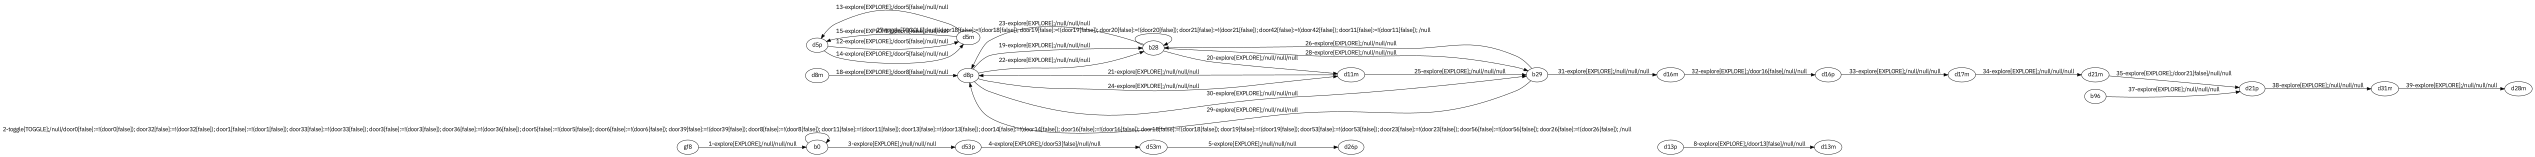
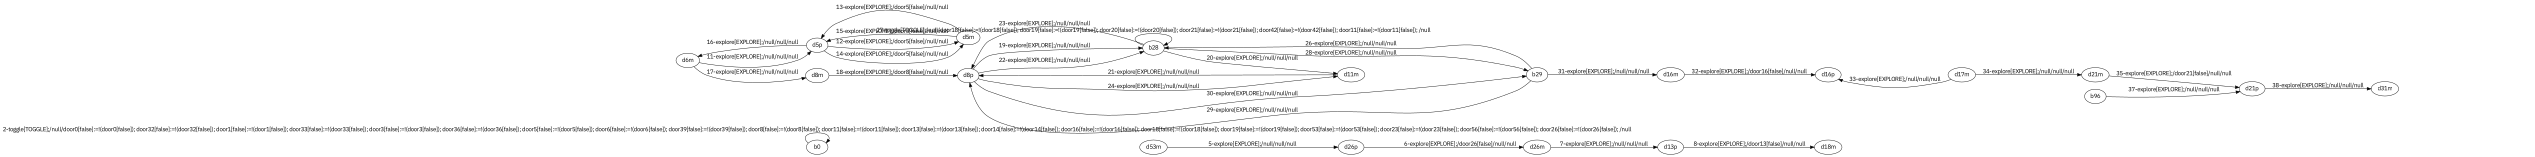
node "d6m": added
edge "d11m" -> "b29": removed, label "25-explore[EXPLORE];/null/null/null"
edge "d16p" -> "d17m": reversed
node "d28m": removed
node "gf8": removed
node "d53p": removed
node "d26m": added
node "d13m": label "d13m" -> "d18m"
